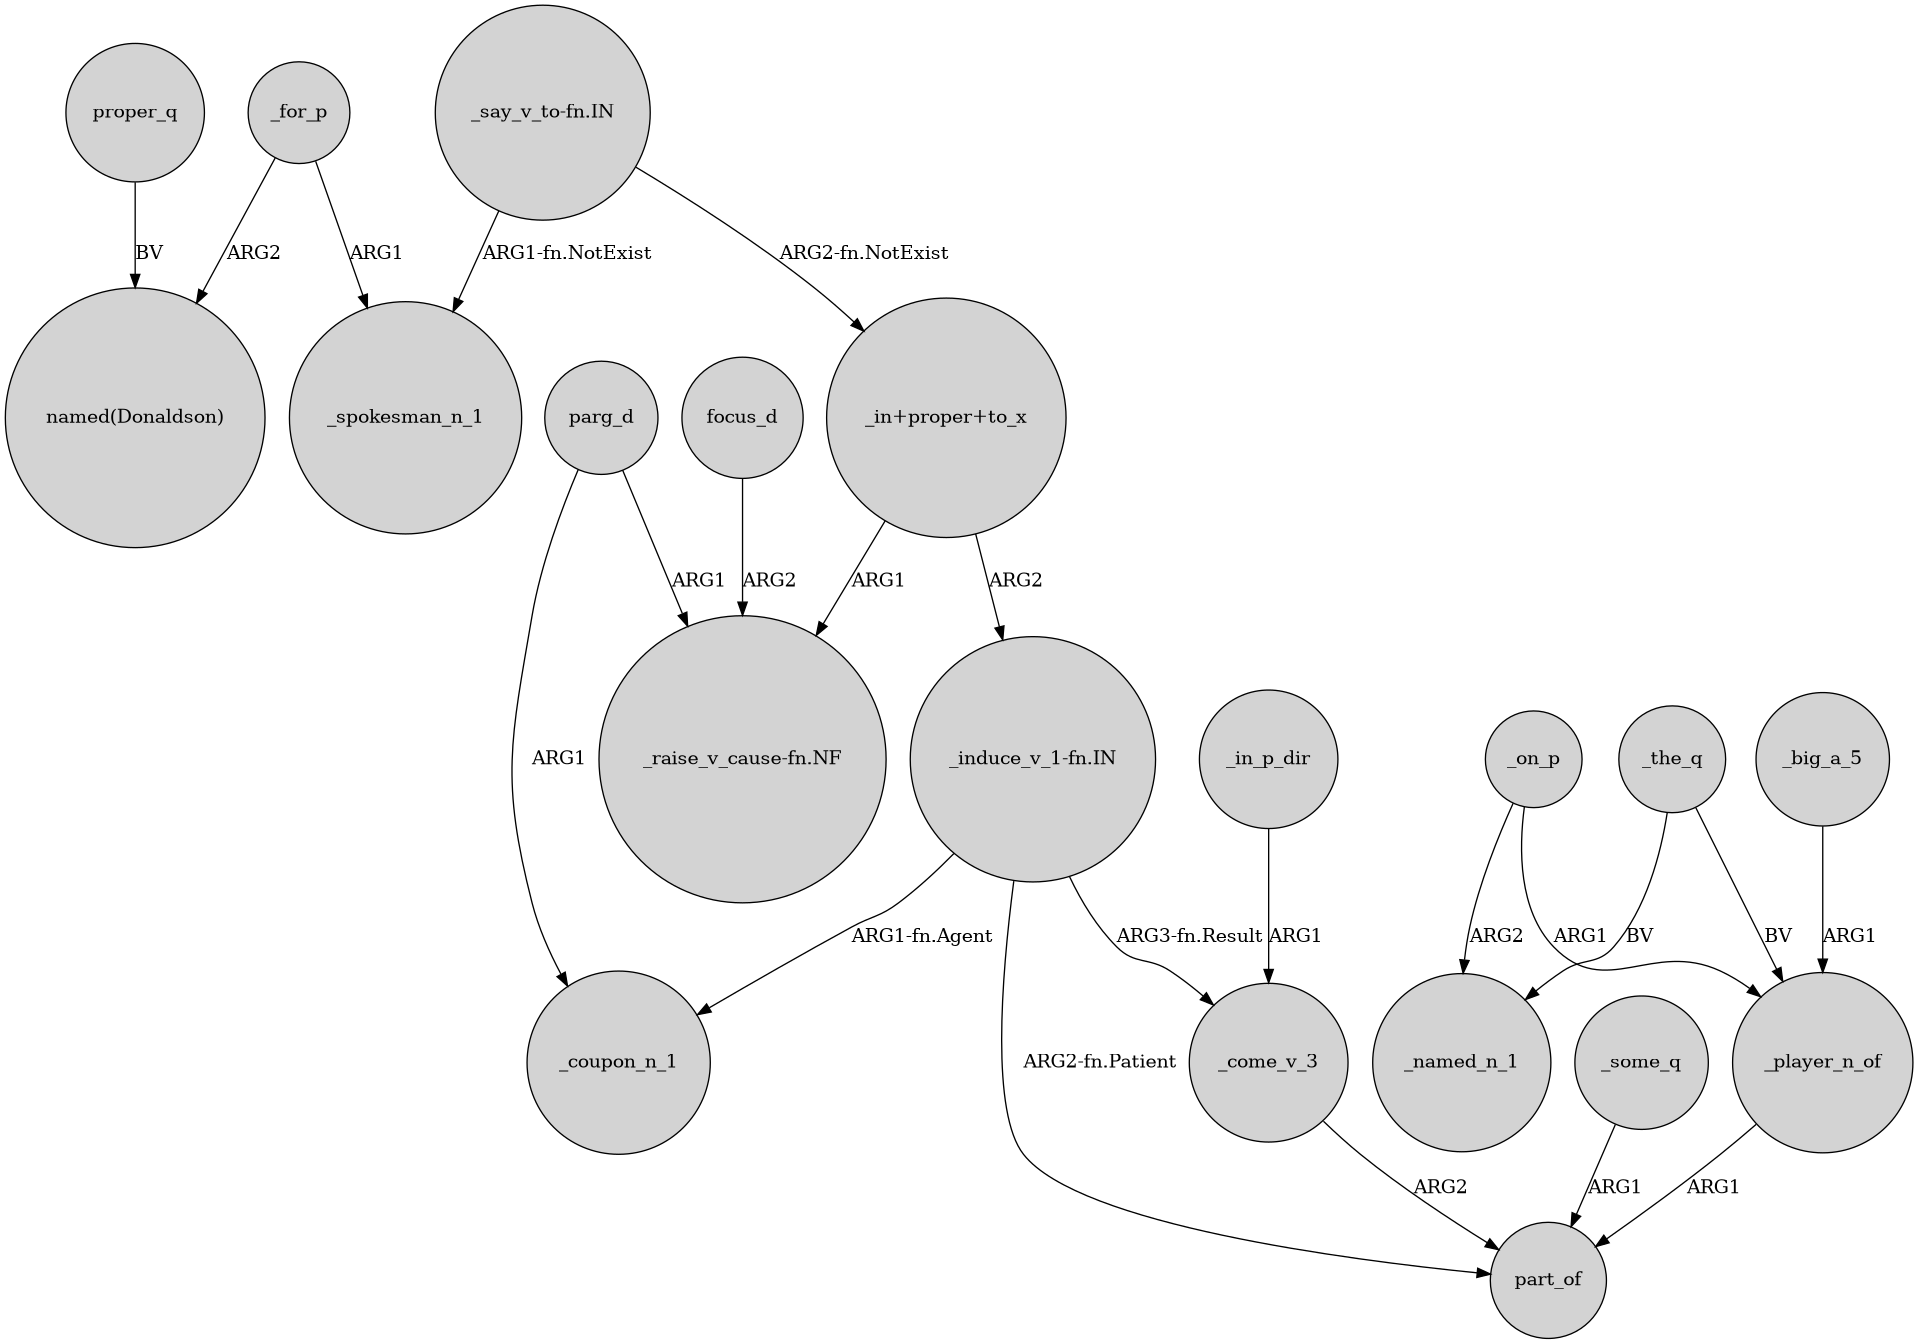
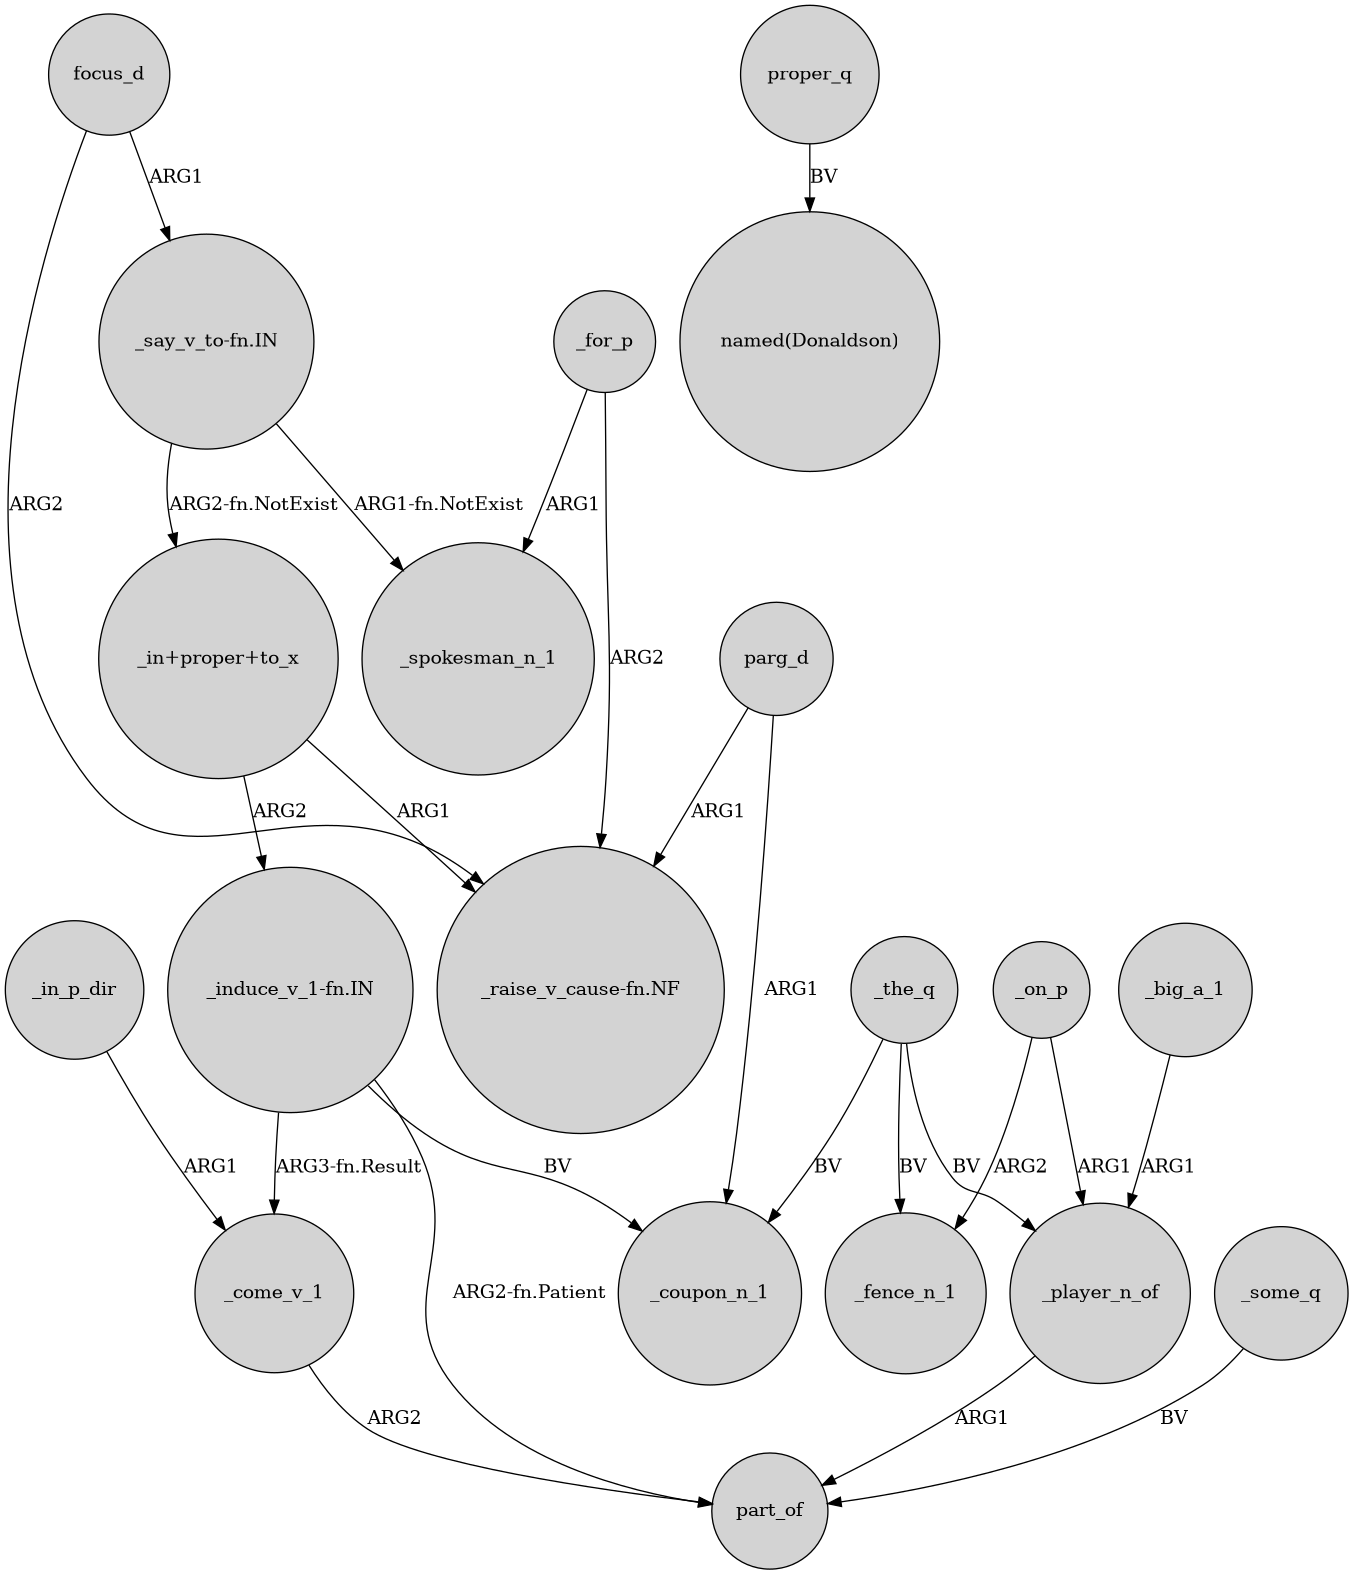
edge "focus_d" -> "_say_v_to-fn.IN": added, label "ARG1"
edge "_for_p" -> "named(Donaldson)": now "_for_p" -> "_raise_v_cause-fn.NF"
node "_big_a_5": label "_big_a_5" -> "_big_a_1"
edge "_induce_v_1-fn.IN" -> "_coupon_n_1": label "ARG1-fn.Agent" -> "BV"
node "_come_v_3": label "_come_v_3" -> "_come_v_1"
node "_named_n_1": label "_named_n_1" -> "_fence_n_1"
edge "_the_q" -> "_coupon_n_1": added, label "BV"
edge "_some_q" -> "part_of": label "ARG1" -> "BV"
